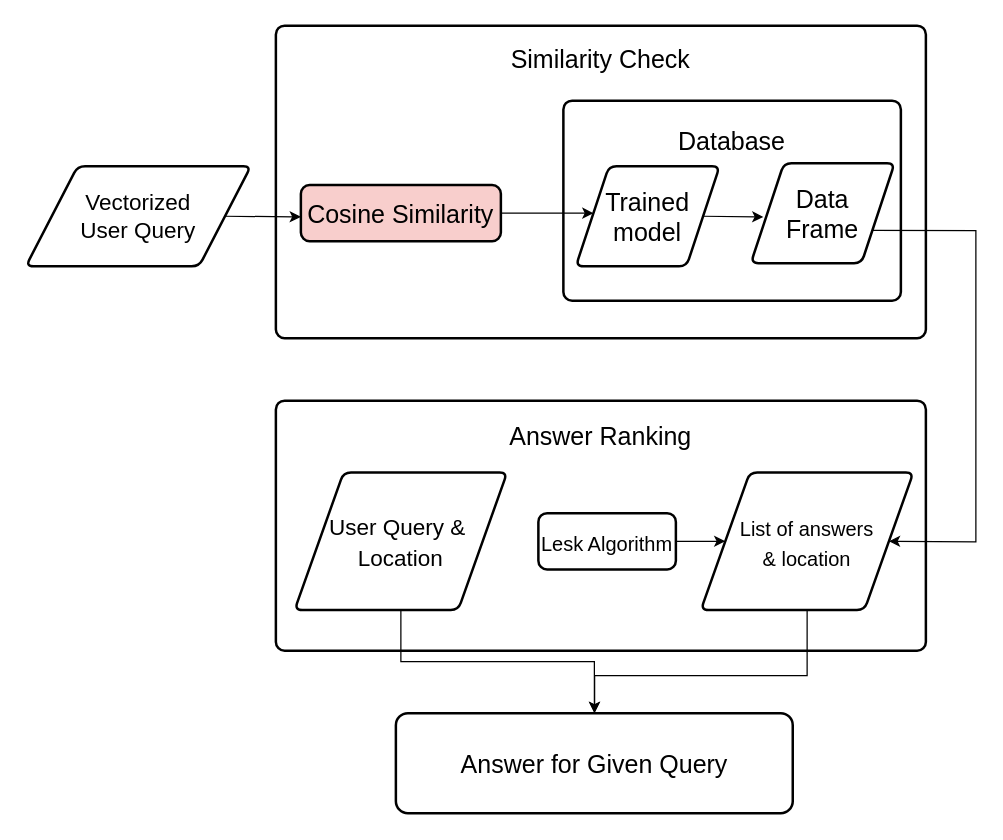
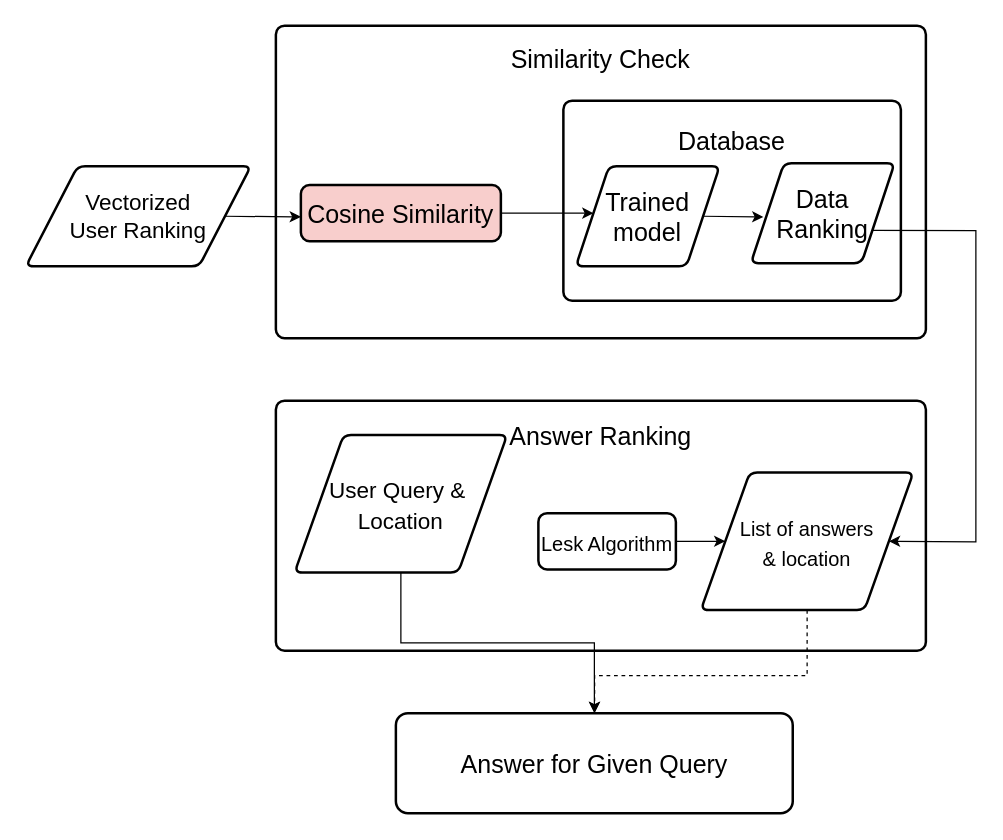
node "Data Frame": label "Data Frame" -> "Data Ranking"
node "Vectorized User Query": label "Vectorized User Query" -> "Vectorized User Ranking"
node "User Query & Location": moved (401, 541) -> (401, 504)
edge "List of answers & location" -> "Answer for Given Query": style solid -> dashed
